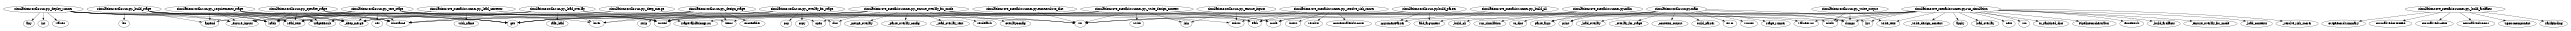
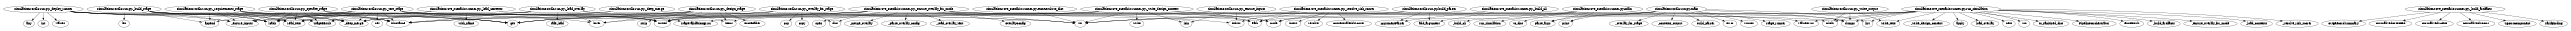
edge "simulations/ssdlc/run.py:_design_stage" -> "open": removed
edge "simulations/cve_scenario/runner.py:run_simulation" -> "get": removed
node "setdefault": removed
node "_load_overlay": removed
